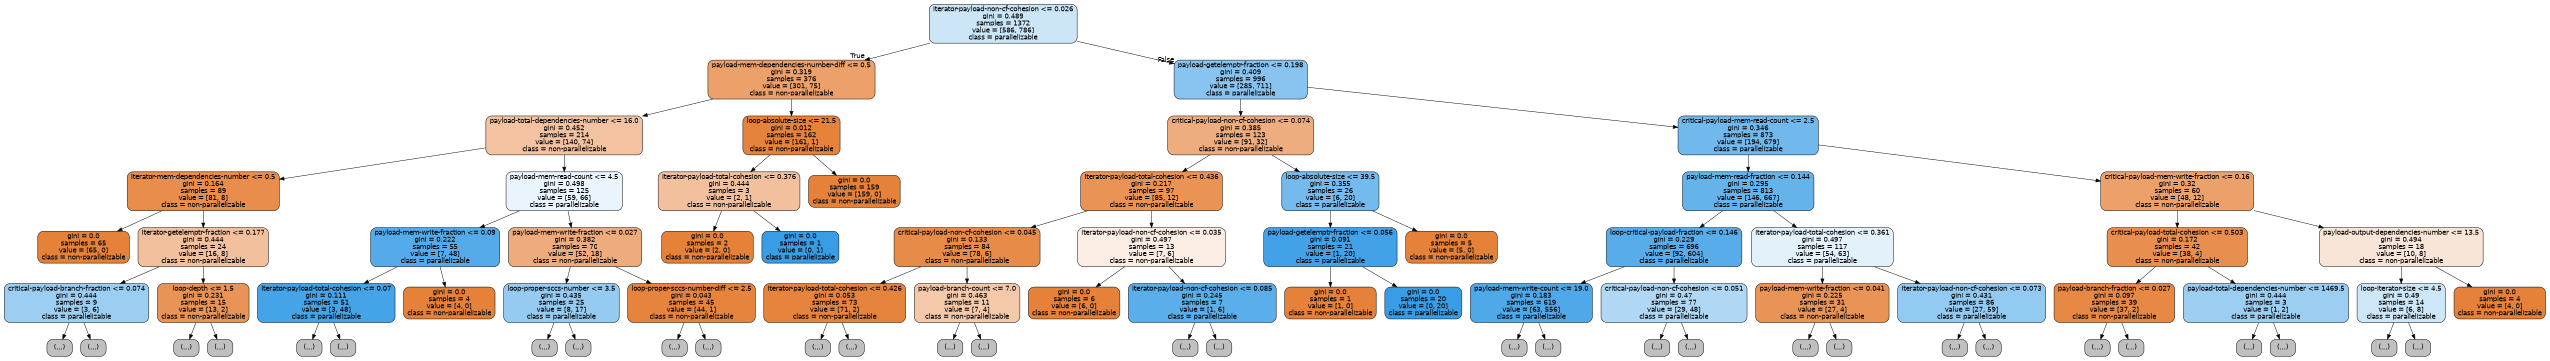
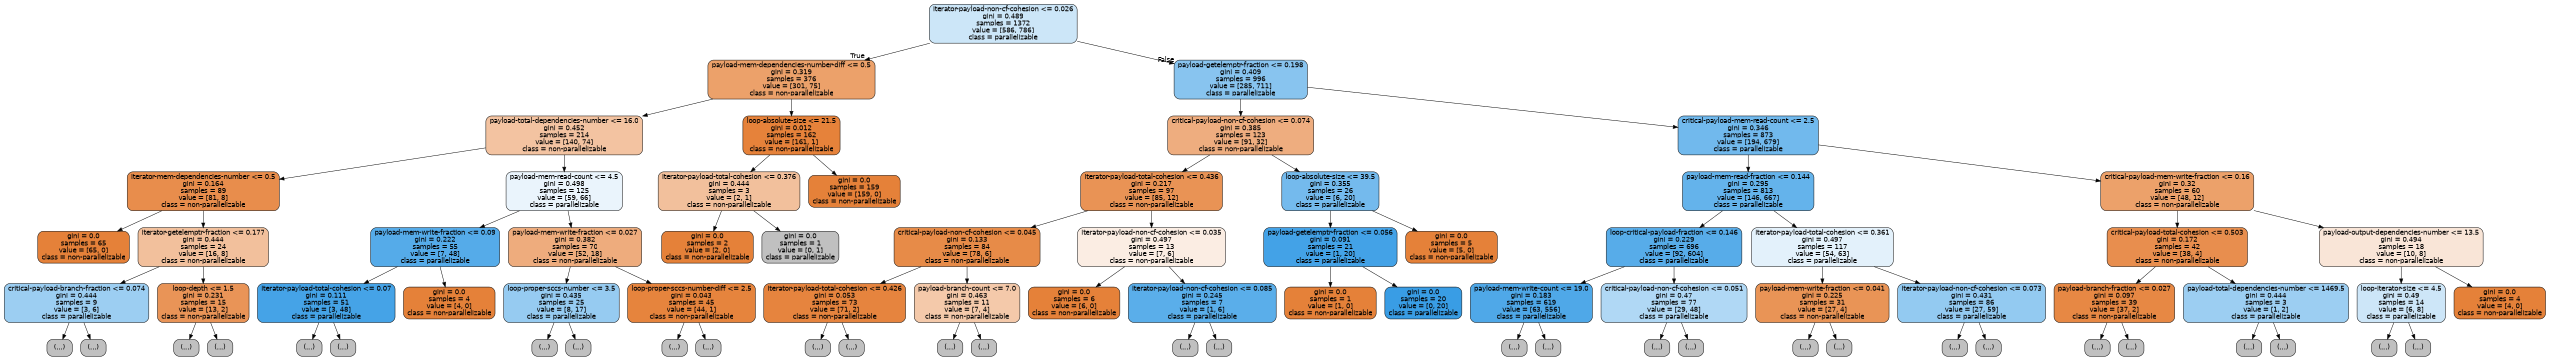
node "gini = 0.0 samples = 1 value = [0, 1] class = parallelizable": fillcolor #399de5ff -> #c0c0c0
